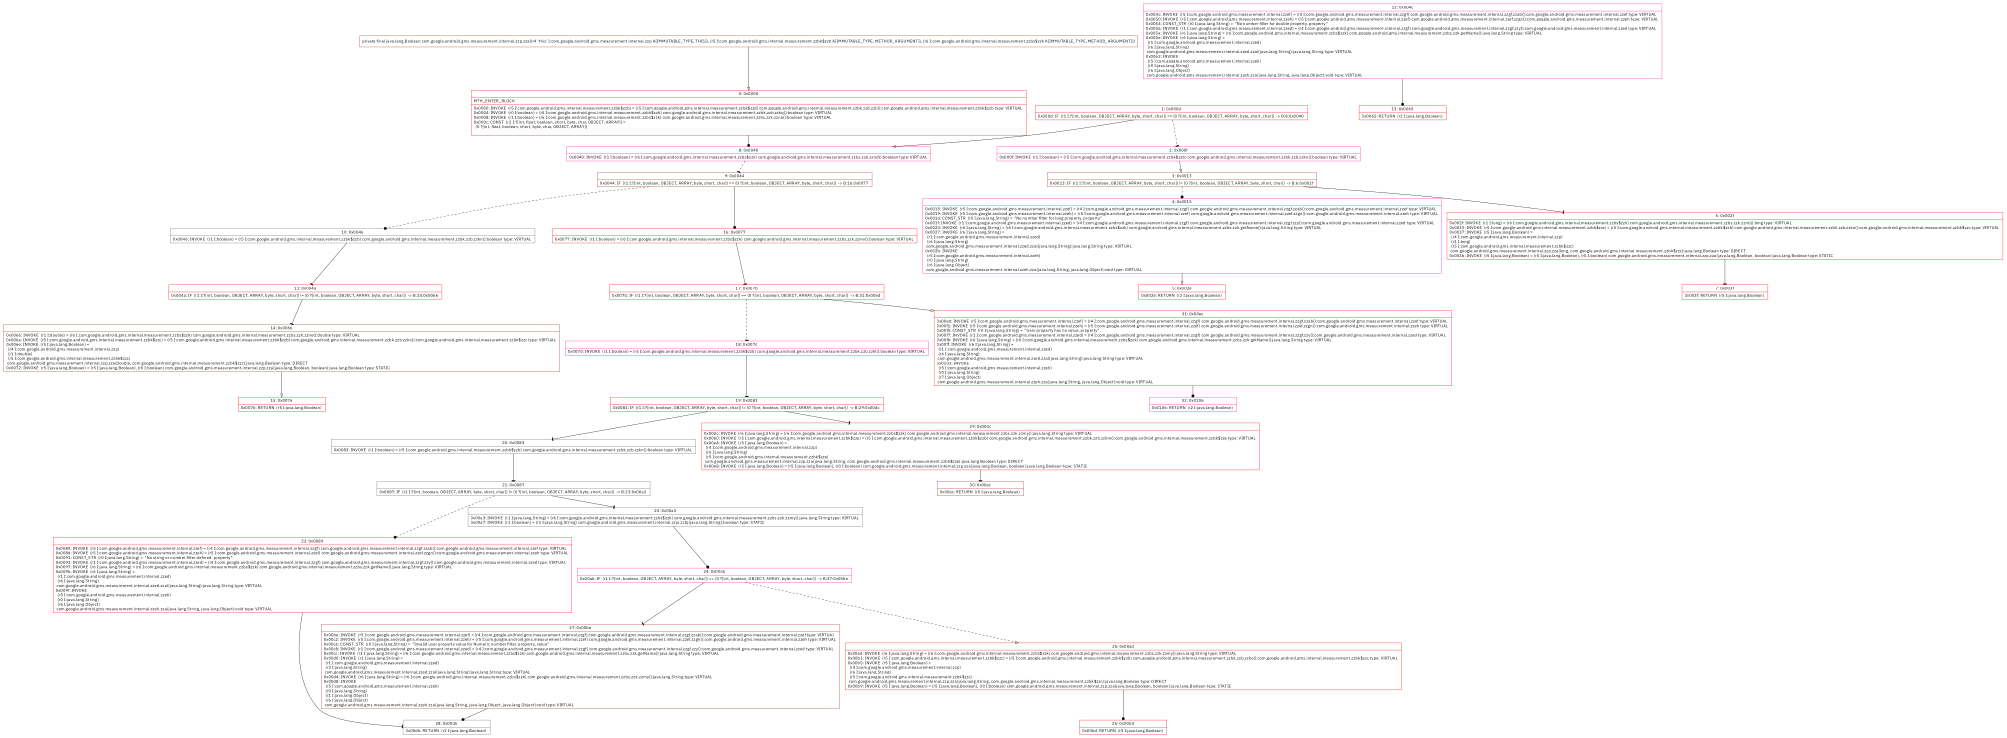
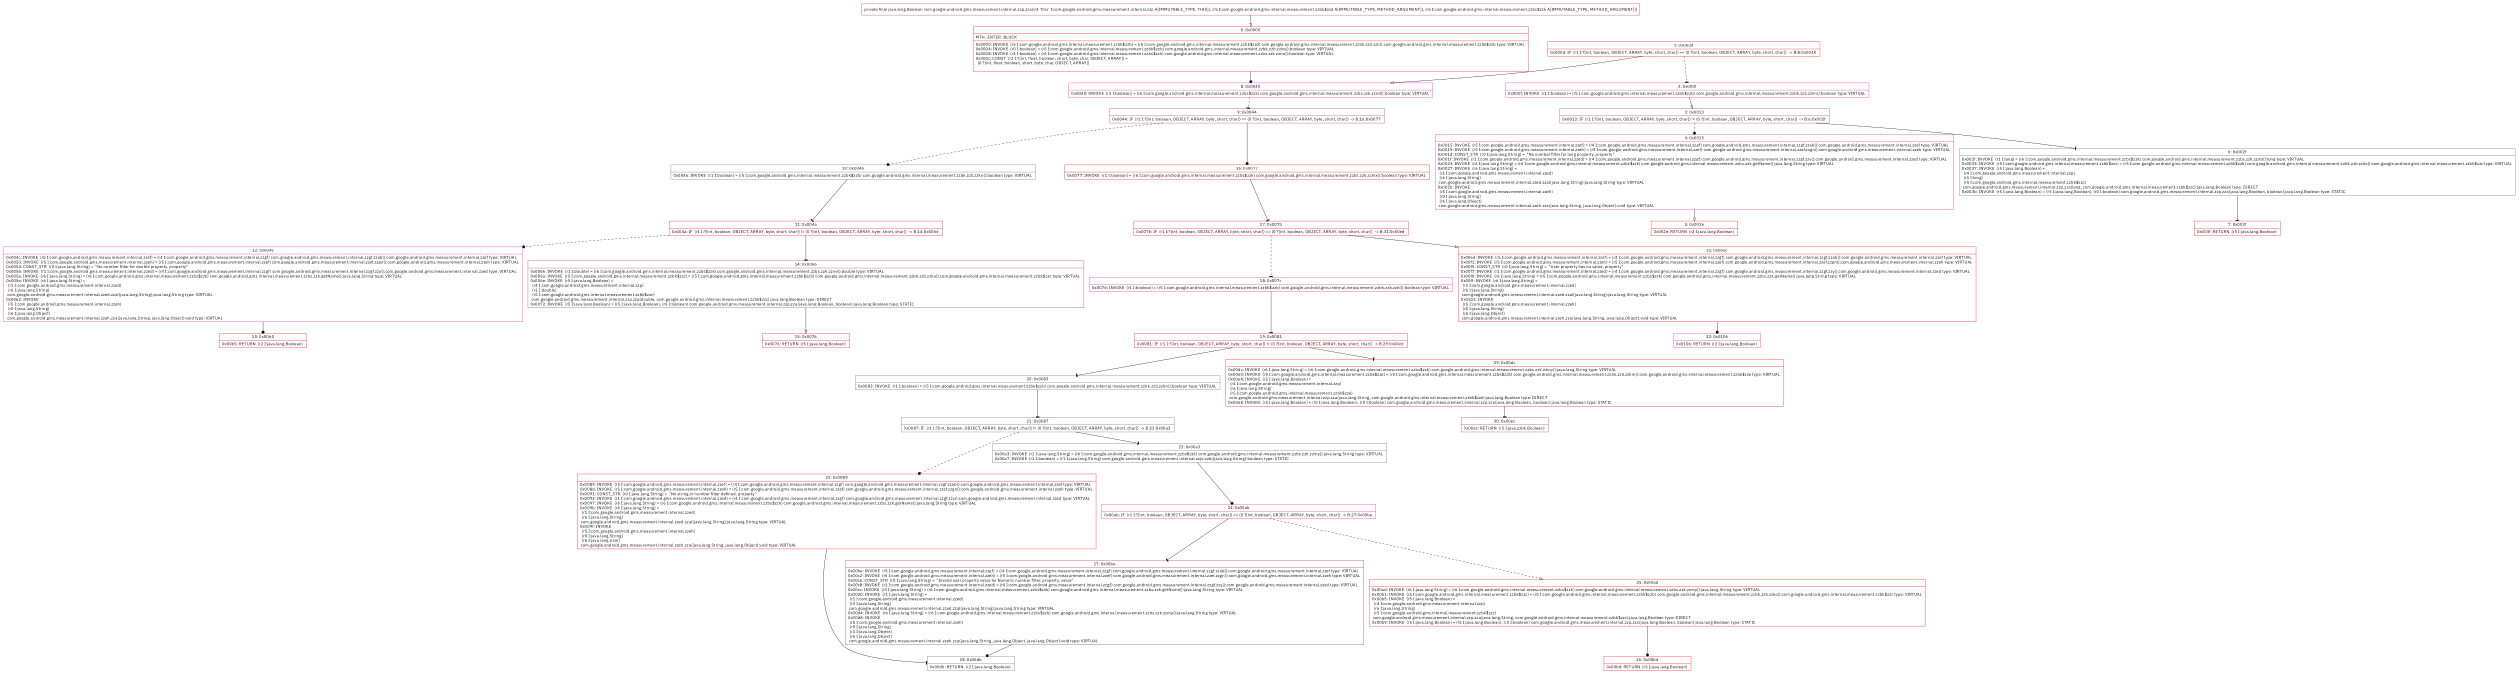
node "6: 0x002f": color red -> gray40
edge "11: 0x004a" -> "12: 0x004c": added
node "31: 0x00ed": text "(r7 I:java.lang.Object)" -> "(r6 I:java.lang.Object)"
node "30: 0x00ec": text "0x00ec: RETURN  (r5 I:java.lang.Boolean)" -> "0x00ec: RETURN  (r5 I:java.zzbk.Boolean)"
node "22: 0x0089": text "(r6 I:java.lang.Object)" -> "(r6 I:java.lang.User)"
